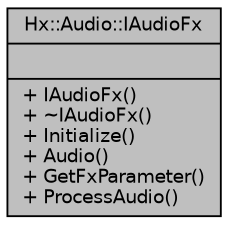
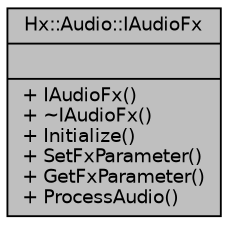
node "Hx::Audio::IAudioFx": text "+ Audio()" -> "+ SetFxParameter()"
